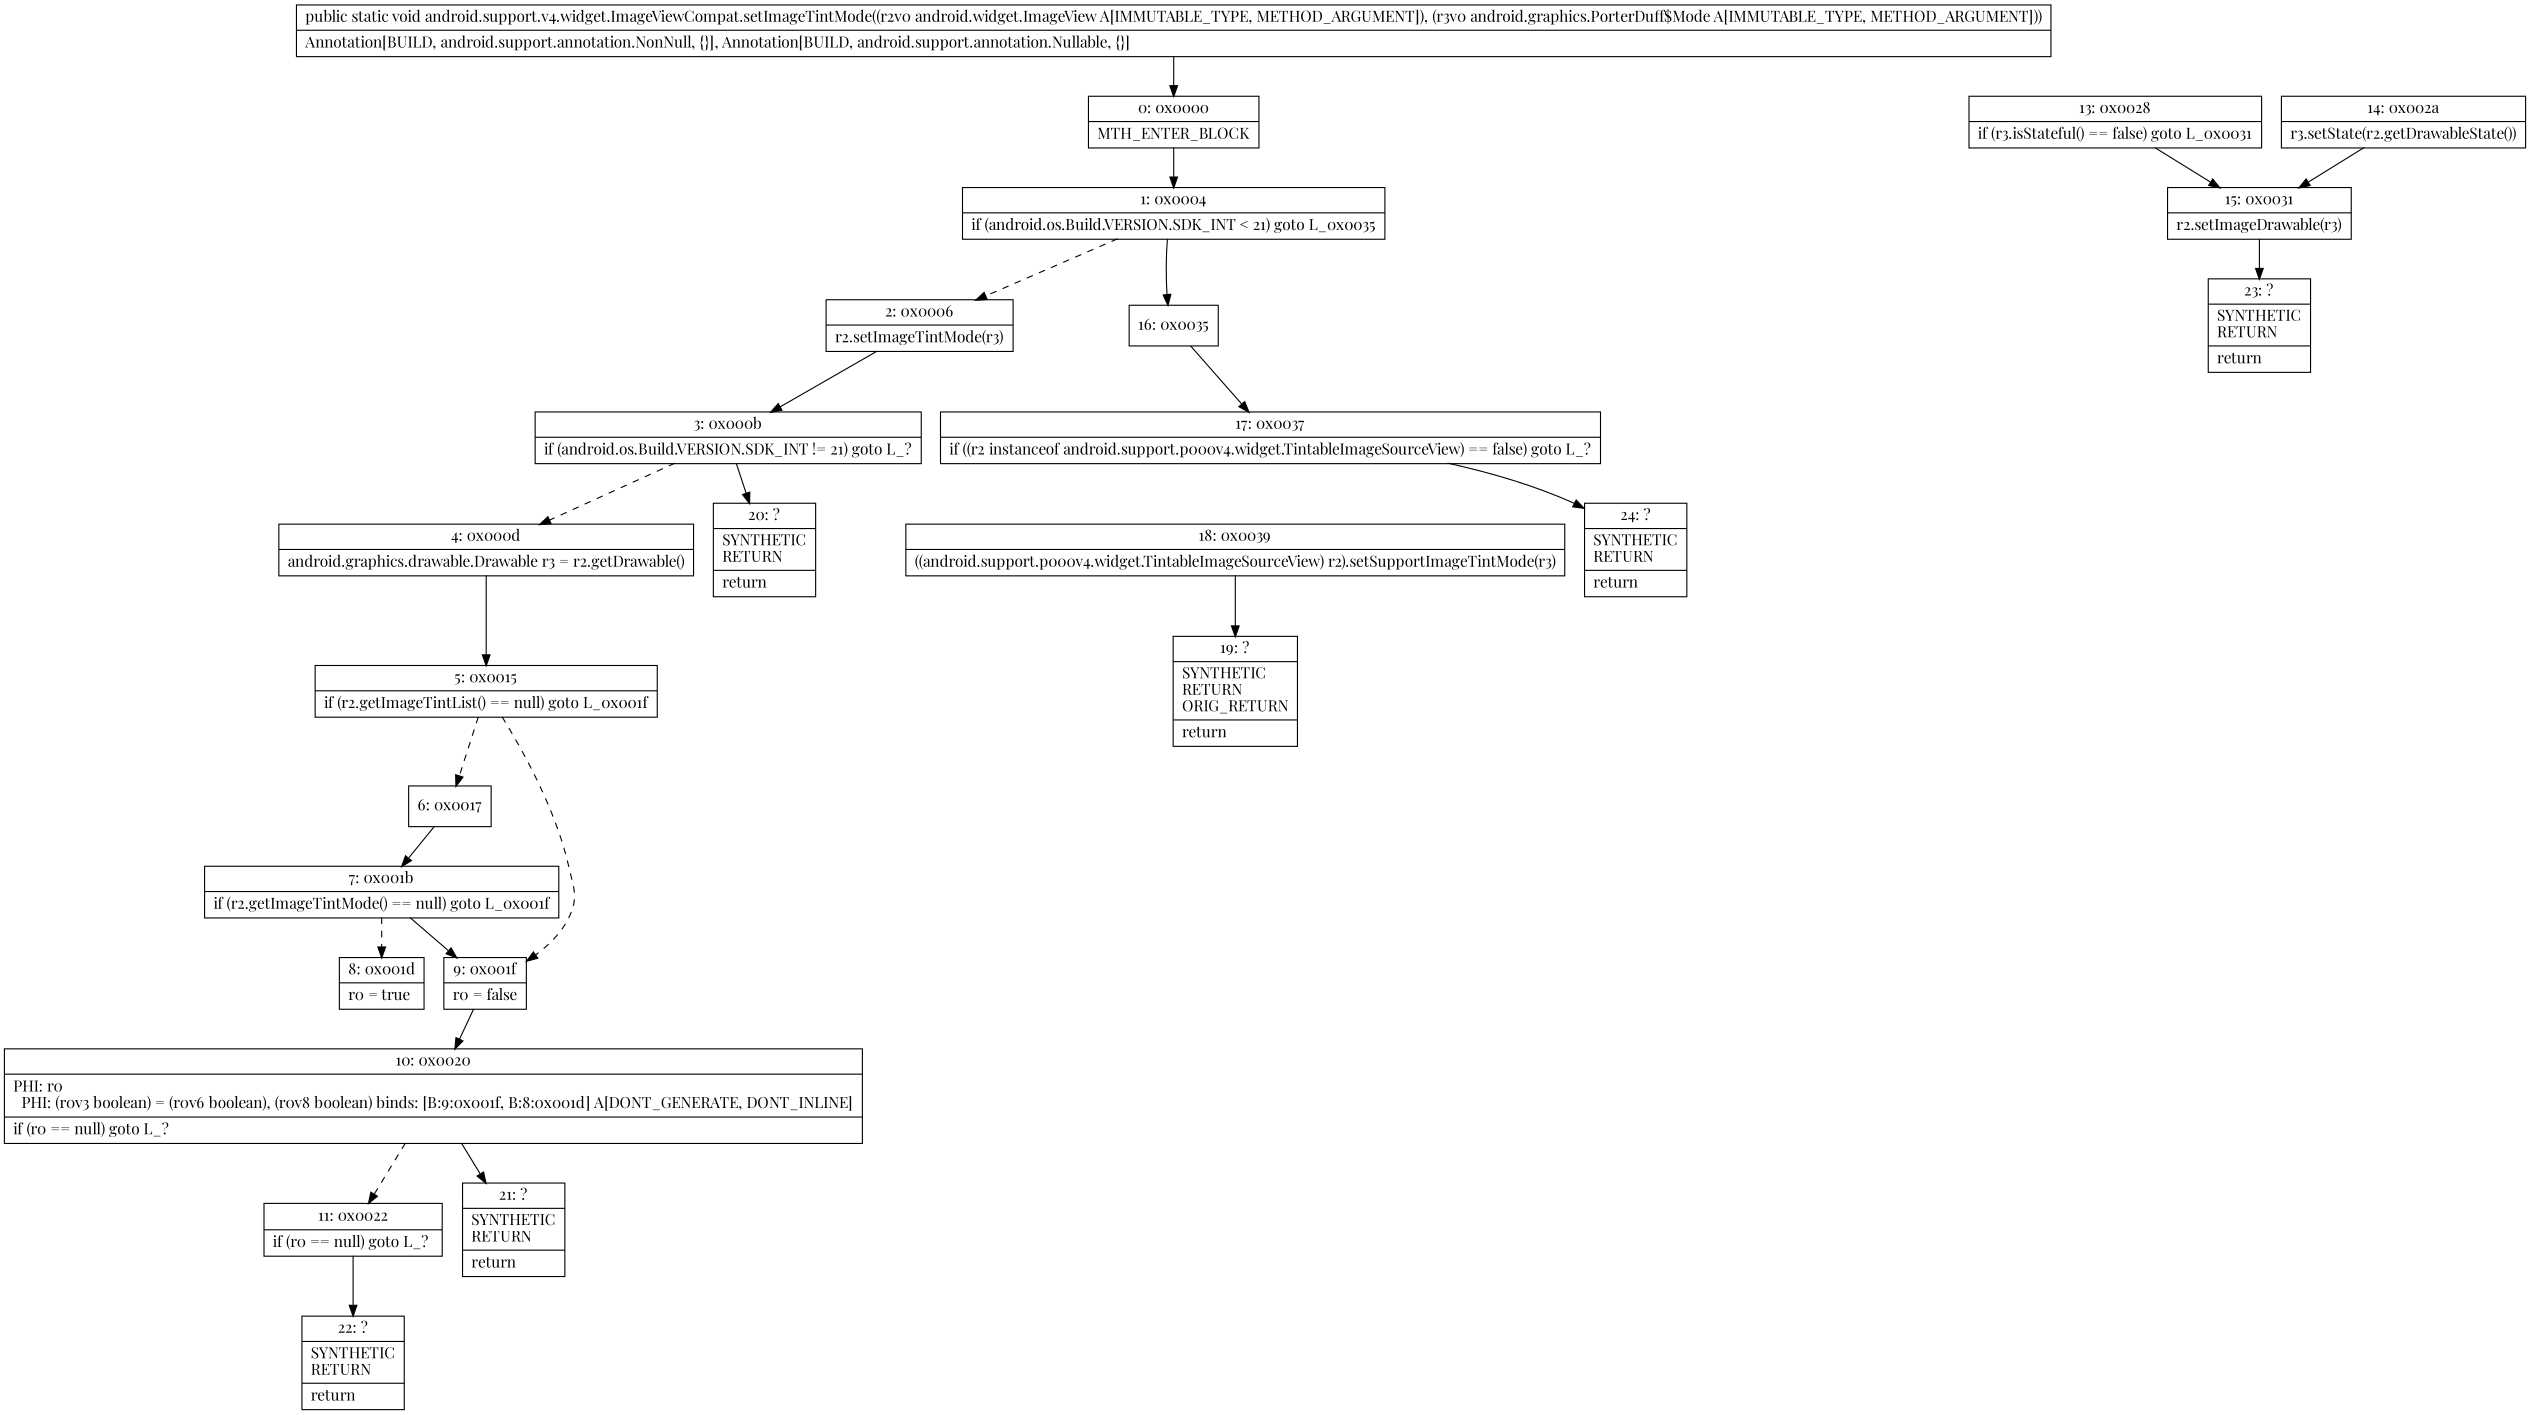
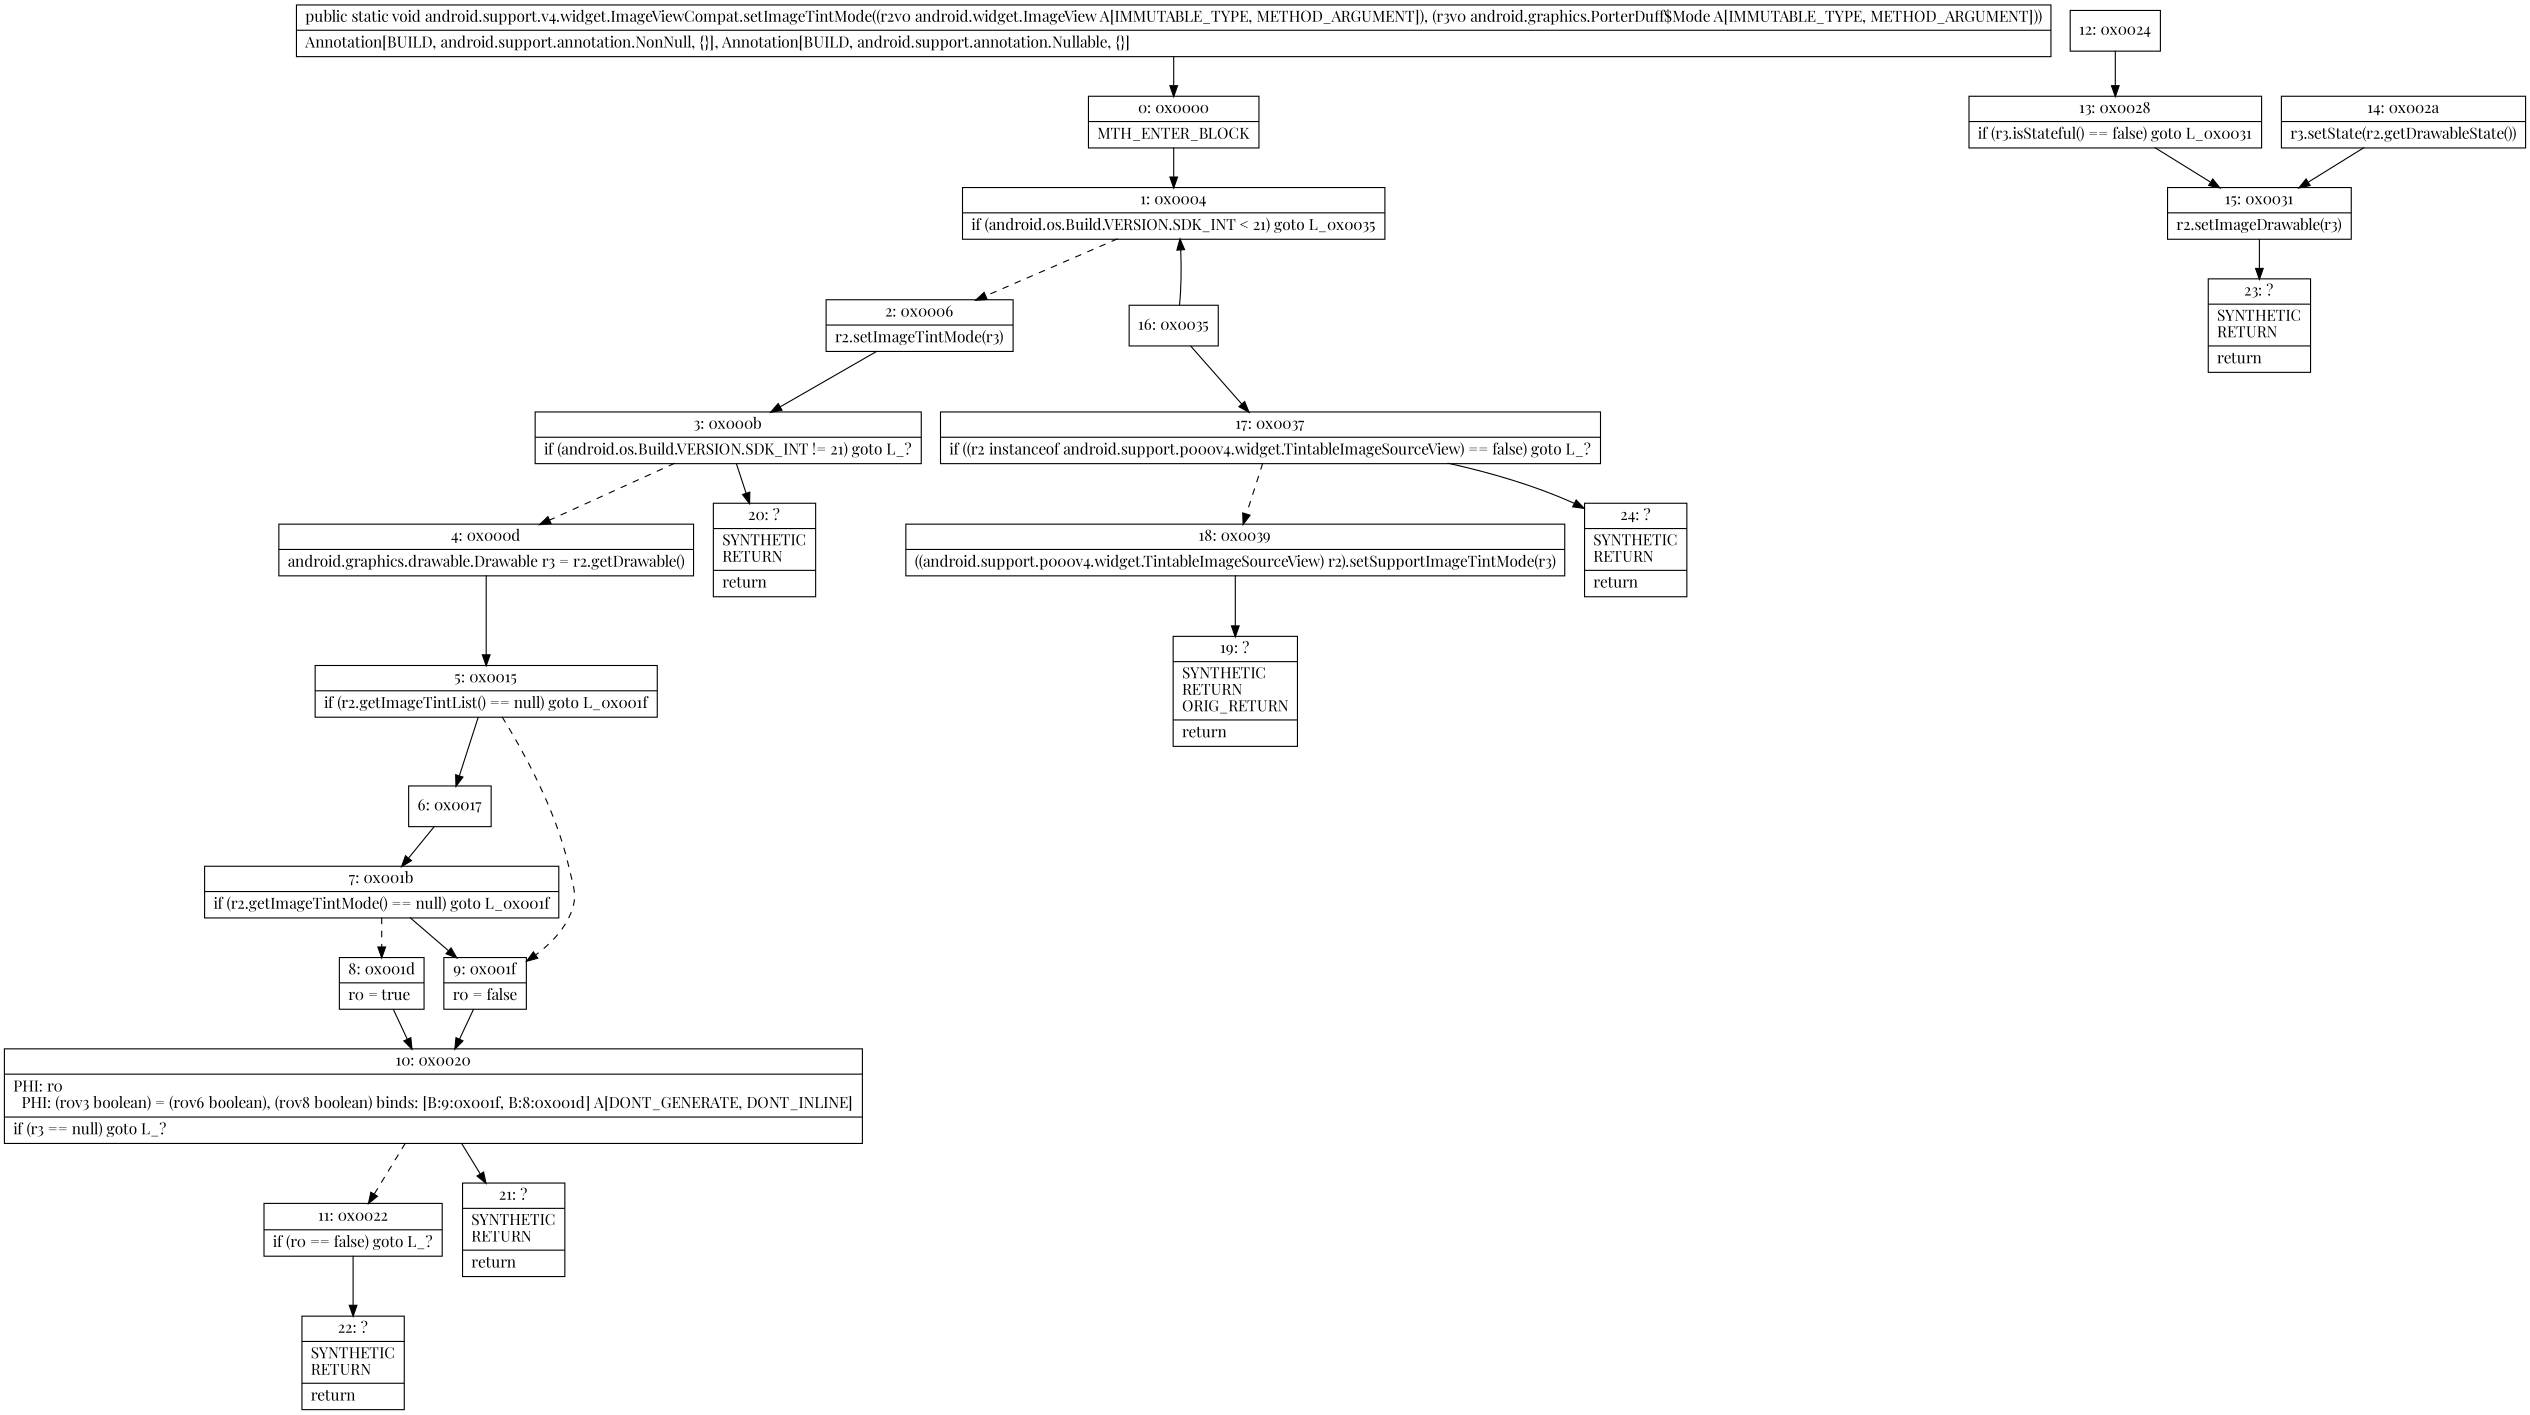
node "12: 0x0024": added
edge "1: 0x0004" -> "16: 0x0035": reversed
edge "17: 0x0037" -> "18: 0x0039": added
edge "5: 0x0015" -> "6: 0x0017": style dashed -> solid
edge "8: 0x001d" -> "10: 0x0020": added
node "10: 0x0020": text "if (r0 == null) goto L_?" -> "if (r3 == null) goto L_?"
node "11: 0x0022": text "if (r0 == null) goto L_?" -> "if (r0 == false) goto L_?"
